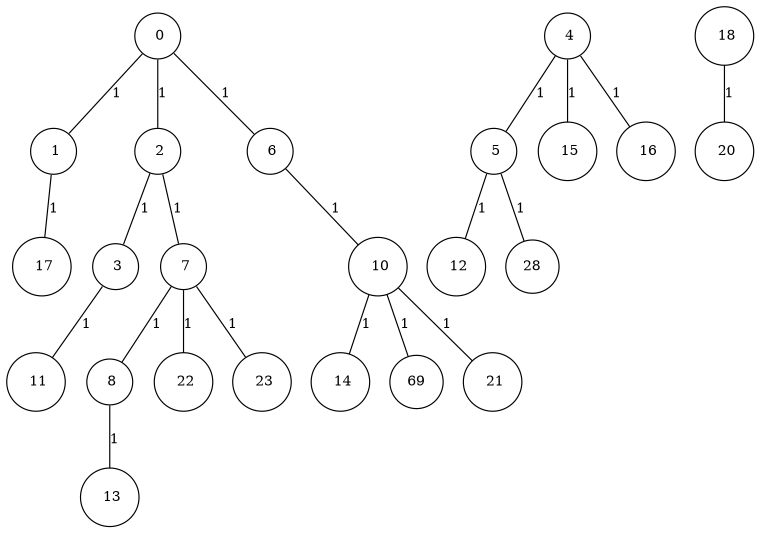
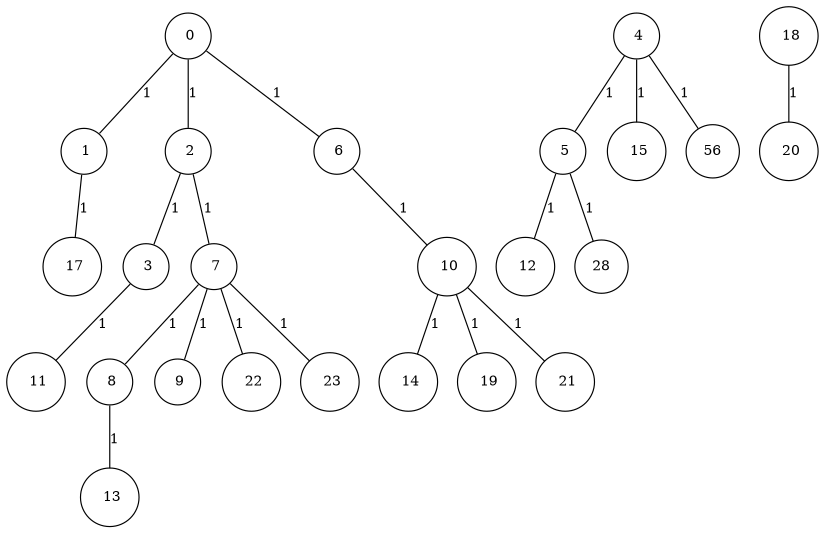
node "16": label "16" -> "56"
node "9": added
node "69": label "69" -> "19"
